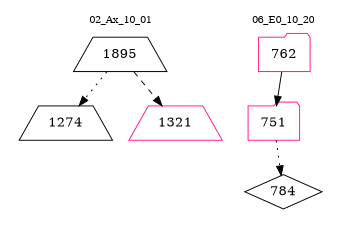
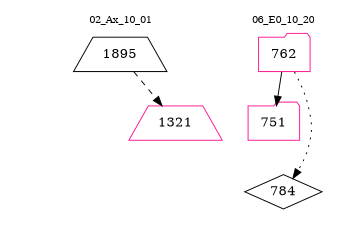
node "1274": removed
edge "751" -> "784": now "762" -> "784"
